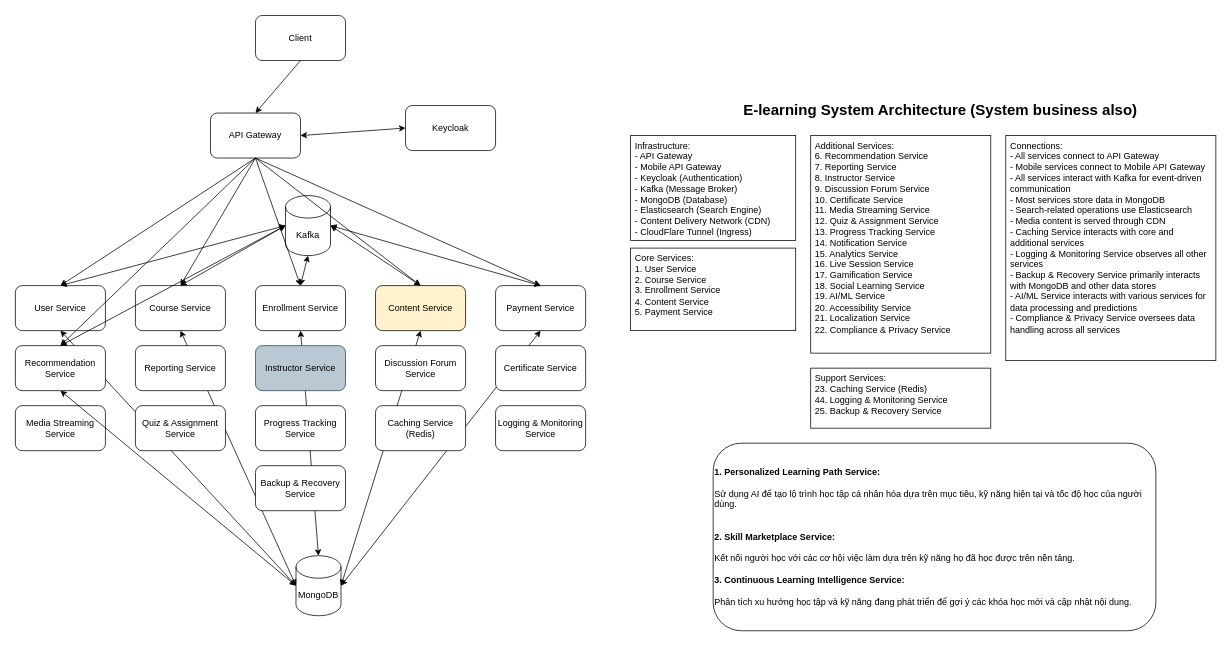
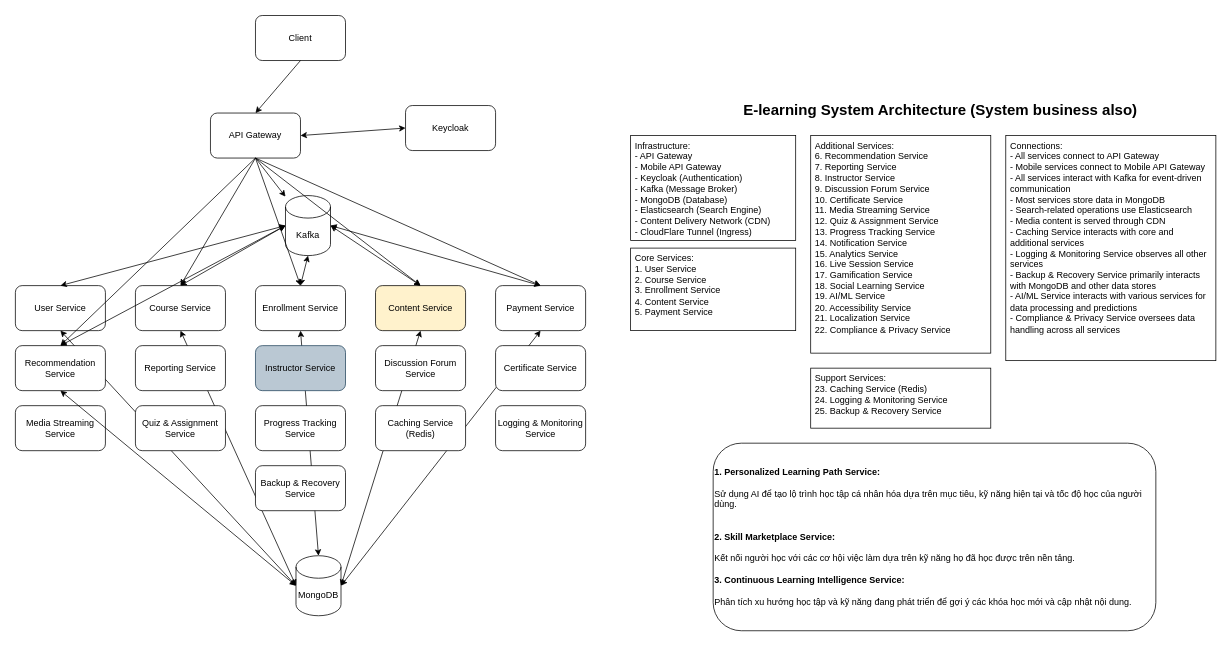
edge "API Gateway" -> "User Service": now "API Gateway" -> "Kafka"
node "Support Services: 23. Caching Service (Redis) 44. Logging & Monitoring Service 25. Backup & Recovery Service": label "Support Services: 23. Caching Service (Redis) 44. Logging & Monitoring Service 25. Backup & Recovery Service" -> "Support Services: 23. Caching Service (Redis) 24. Logging & Monitoring Service 25. Backup & Recovery Service"
